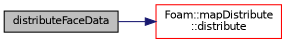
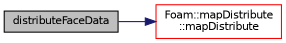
node "Foam::mapDistribute ::distribute": label "Foam::mapDistribute ::distribute" -> "Foam::mapDistribute ::mapDistribute"
